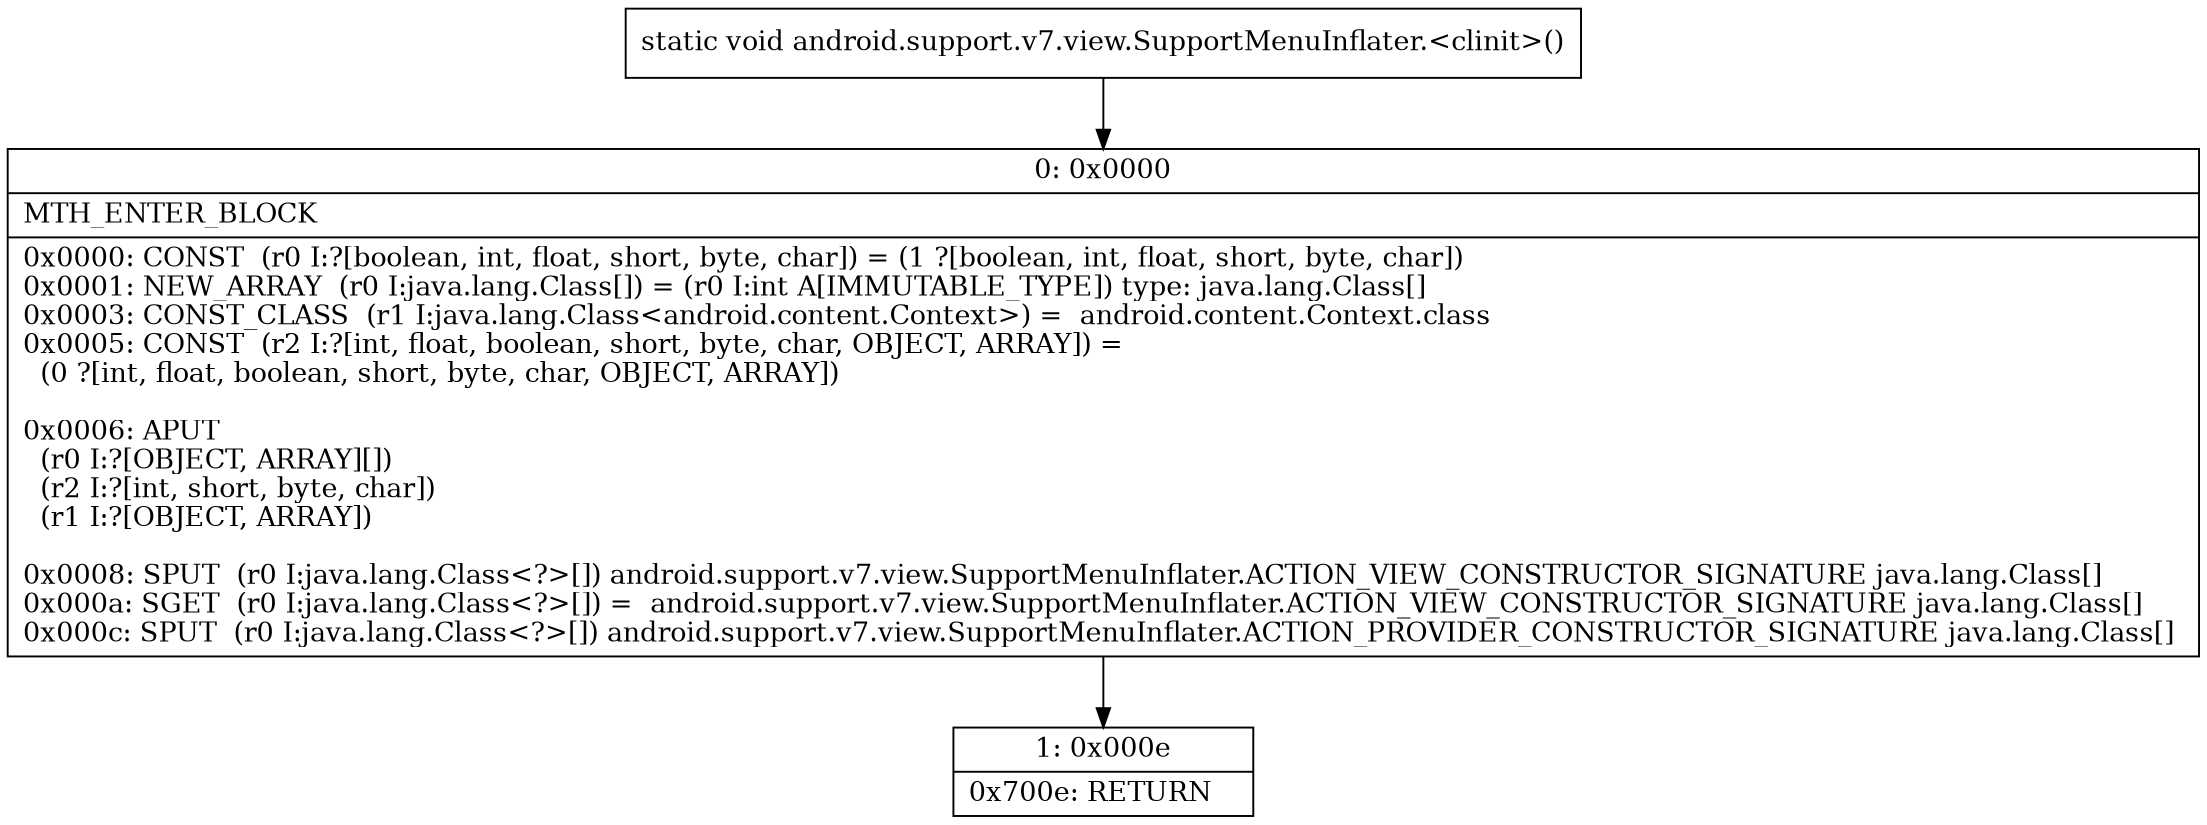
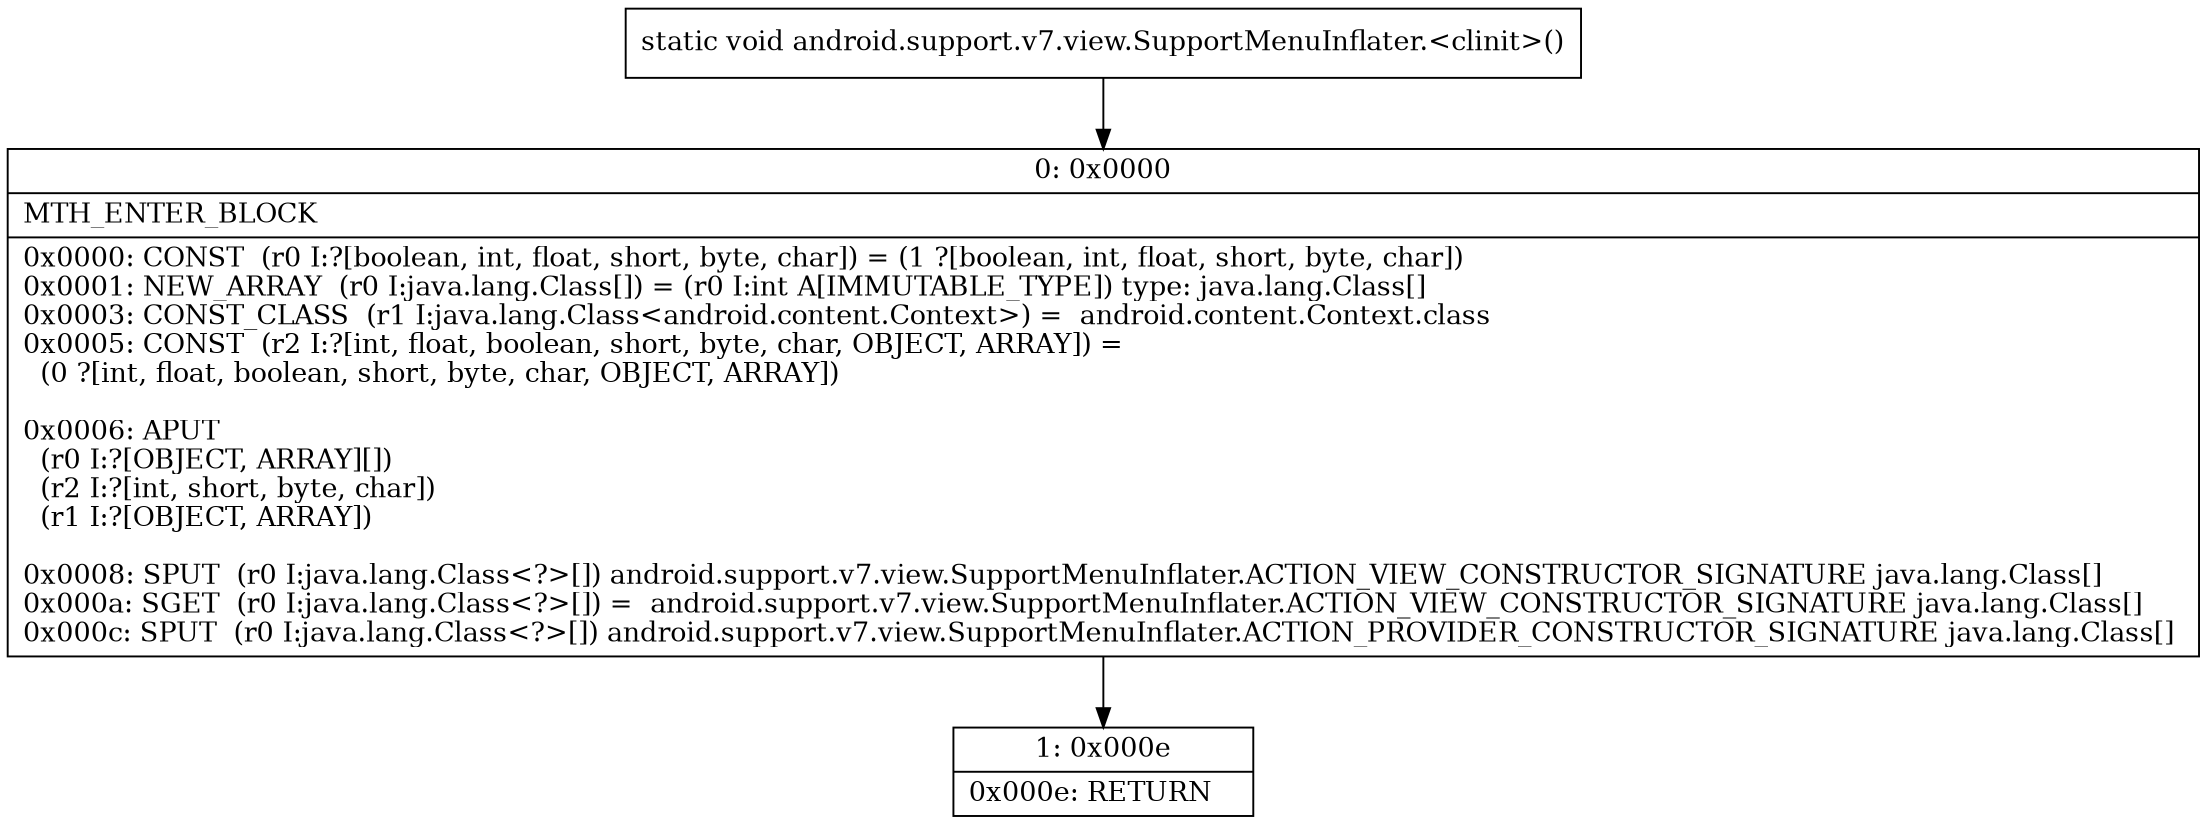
node "1: 0x000e": text "0x700e: RETURN" -> "0x000e: RETURN"
